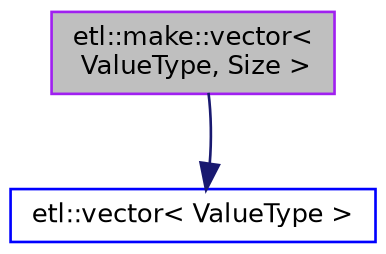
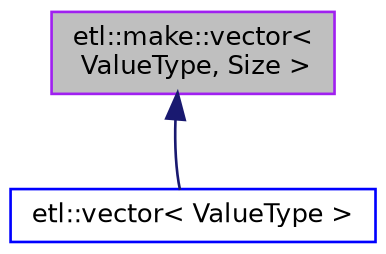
edge "etl::make::vector< ValueType, Size >" -> "etl::vector< ValueType >": reversed
